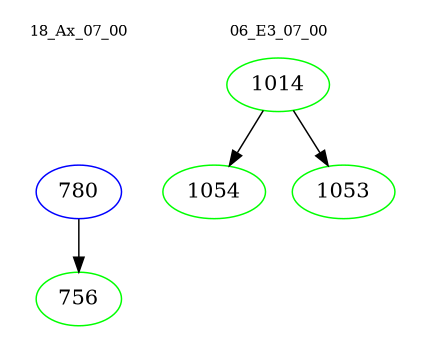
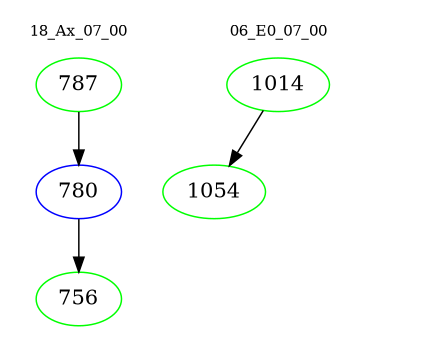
cluster "06_E3_07_00": label "06_E3_07_00" -> "06_E0_07_00"
node "787": added
node "1053": removed
